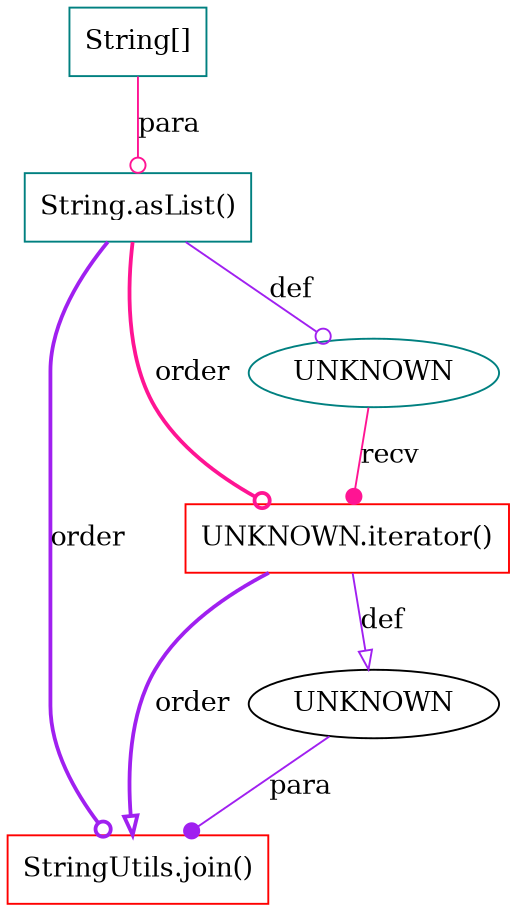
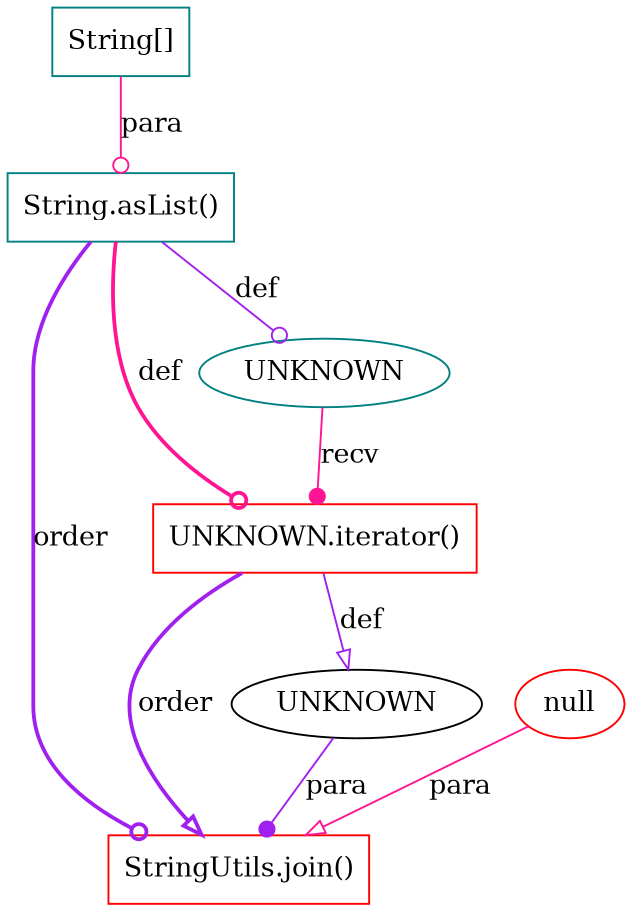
edge "String.asList()" -> "UNKNOWN.iterator()": label "order" -> "def"
node "null": added
